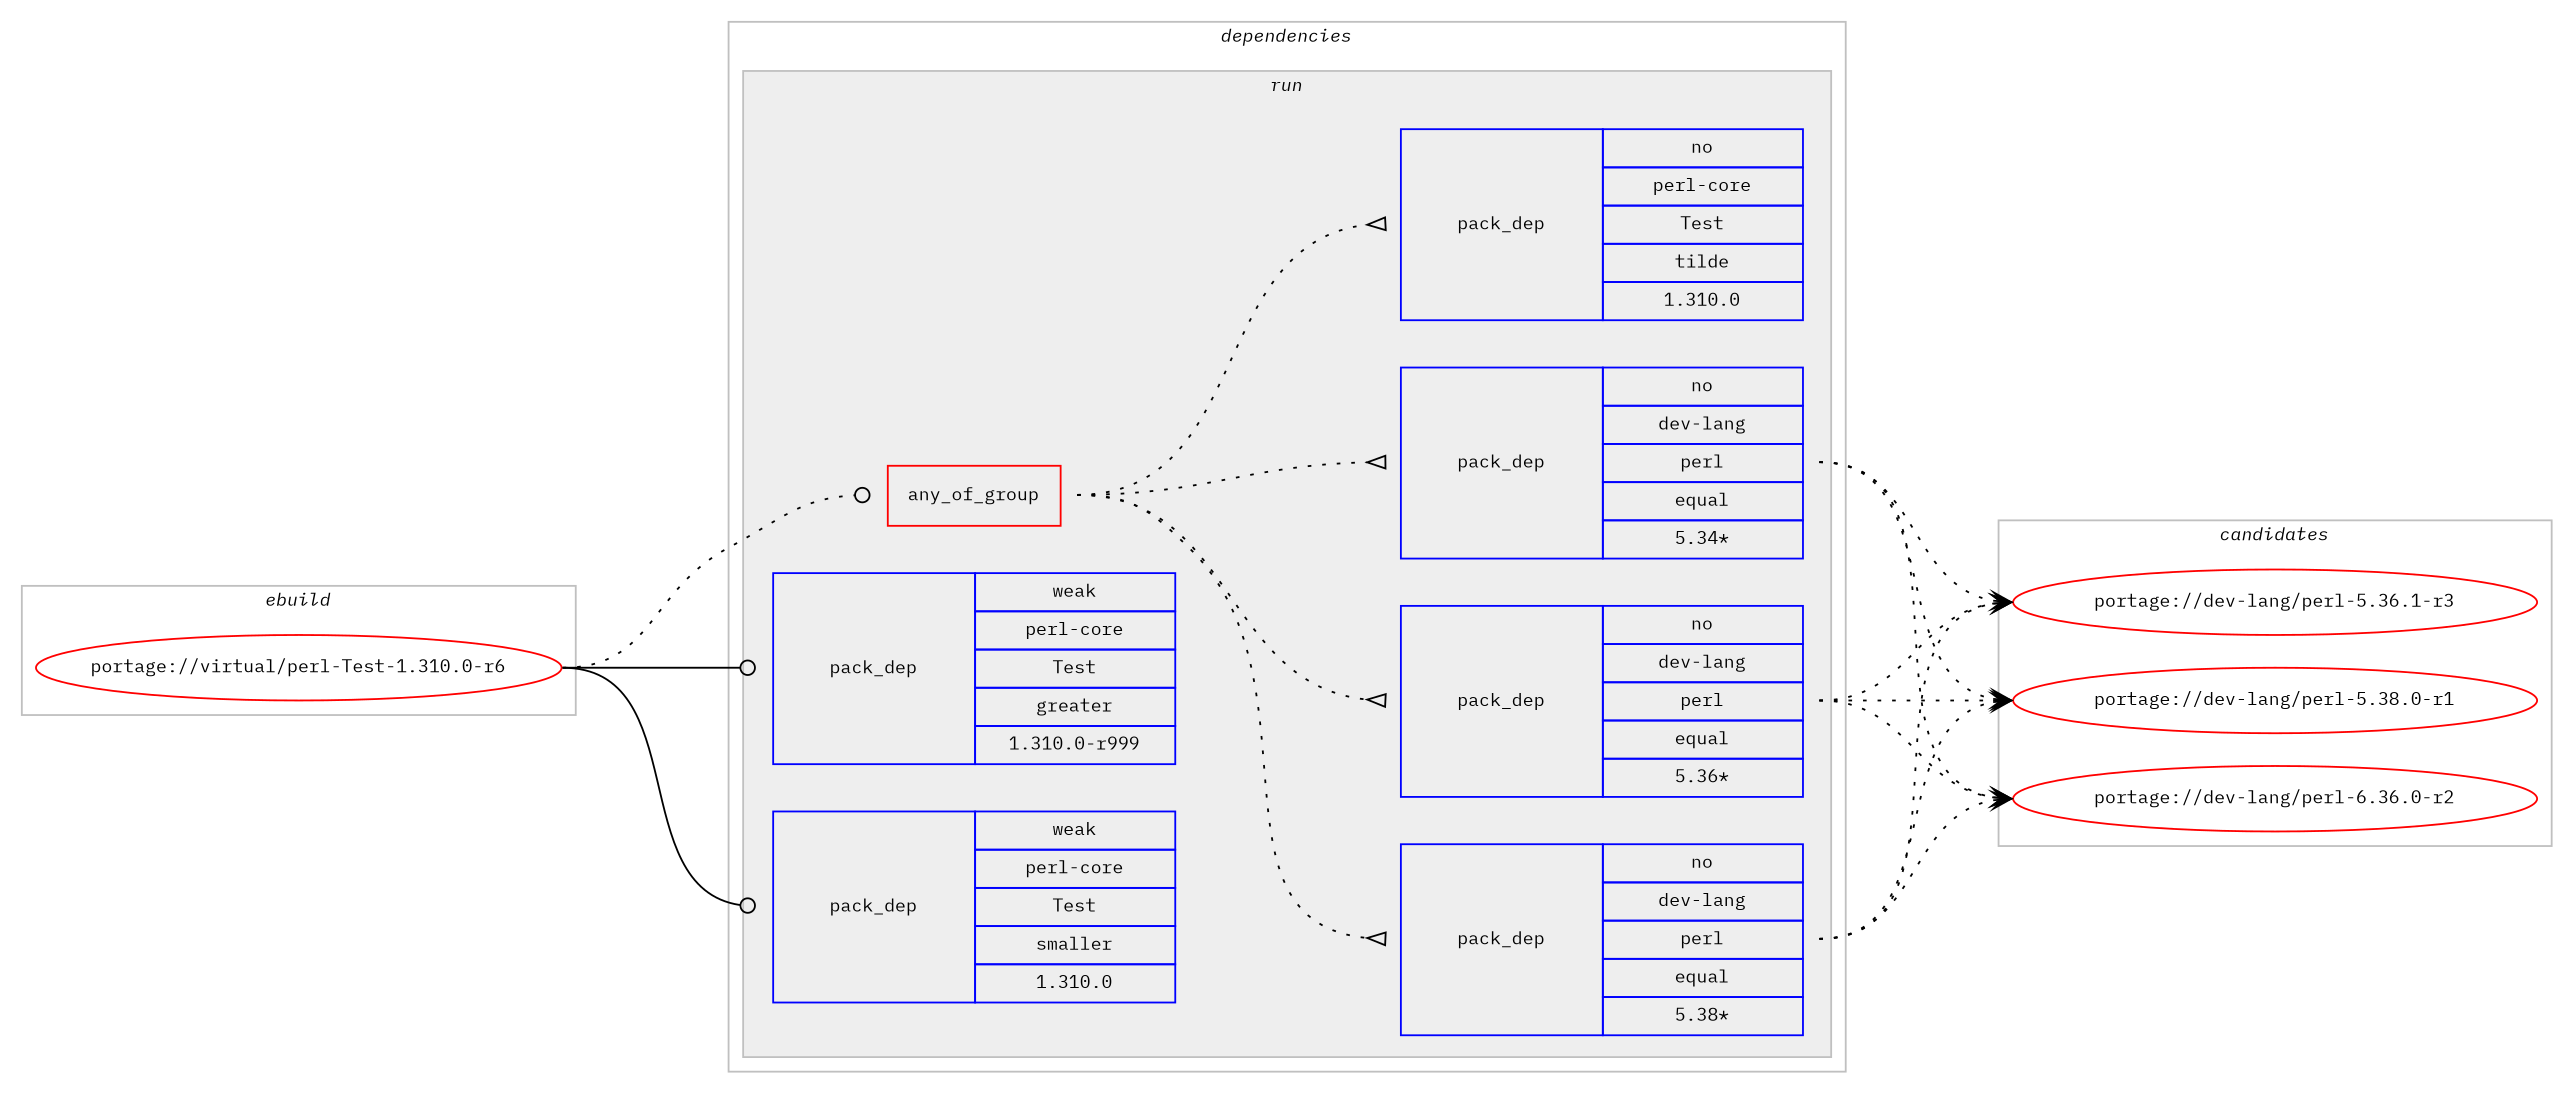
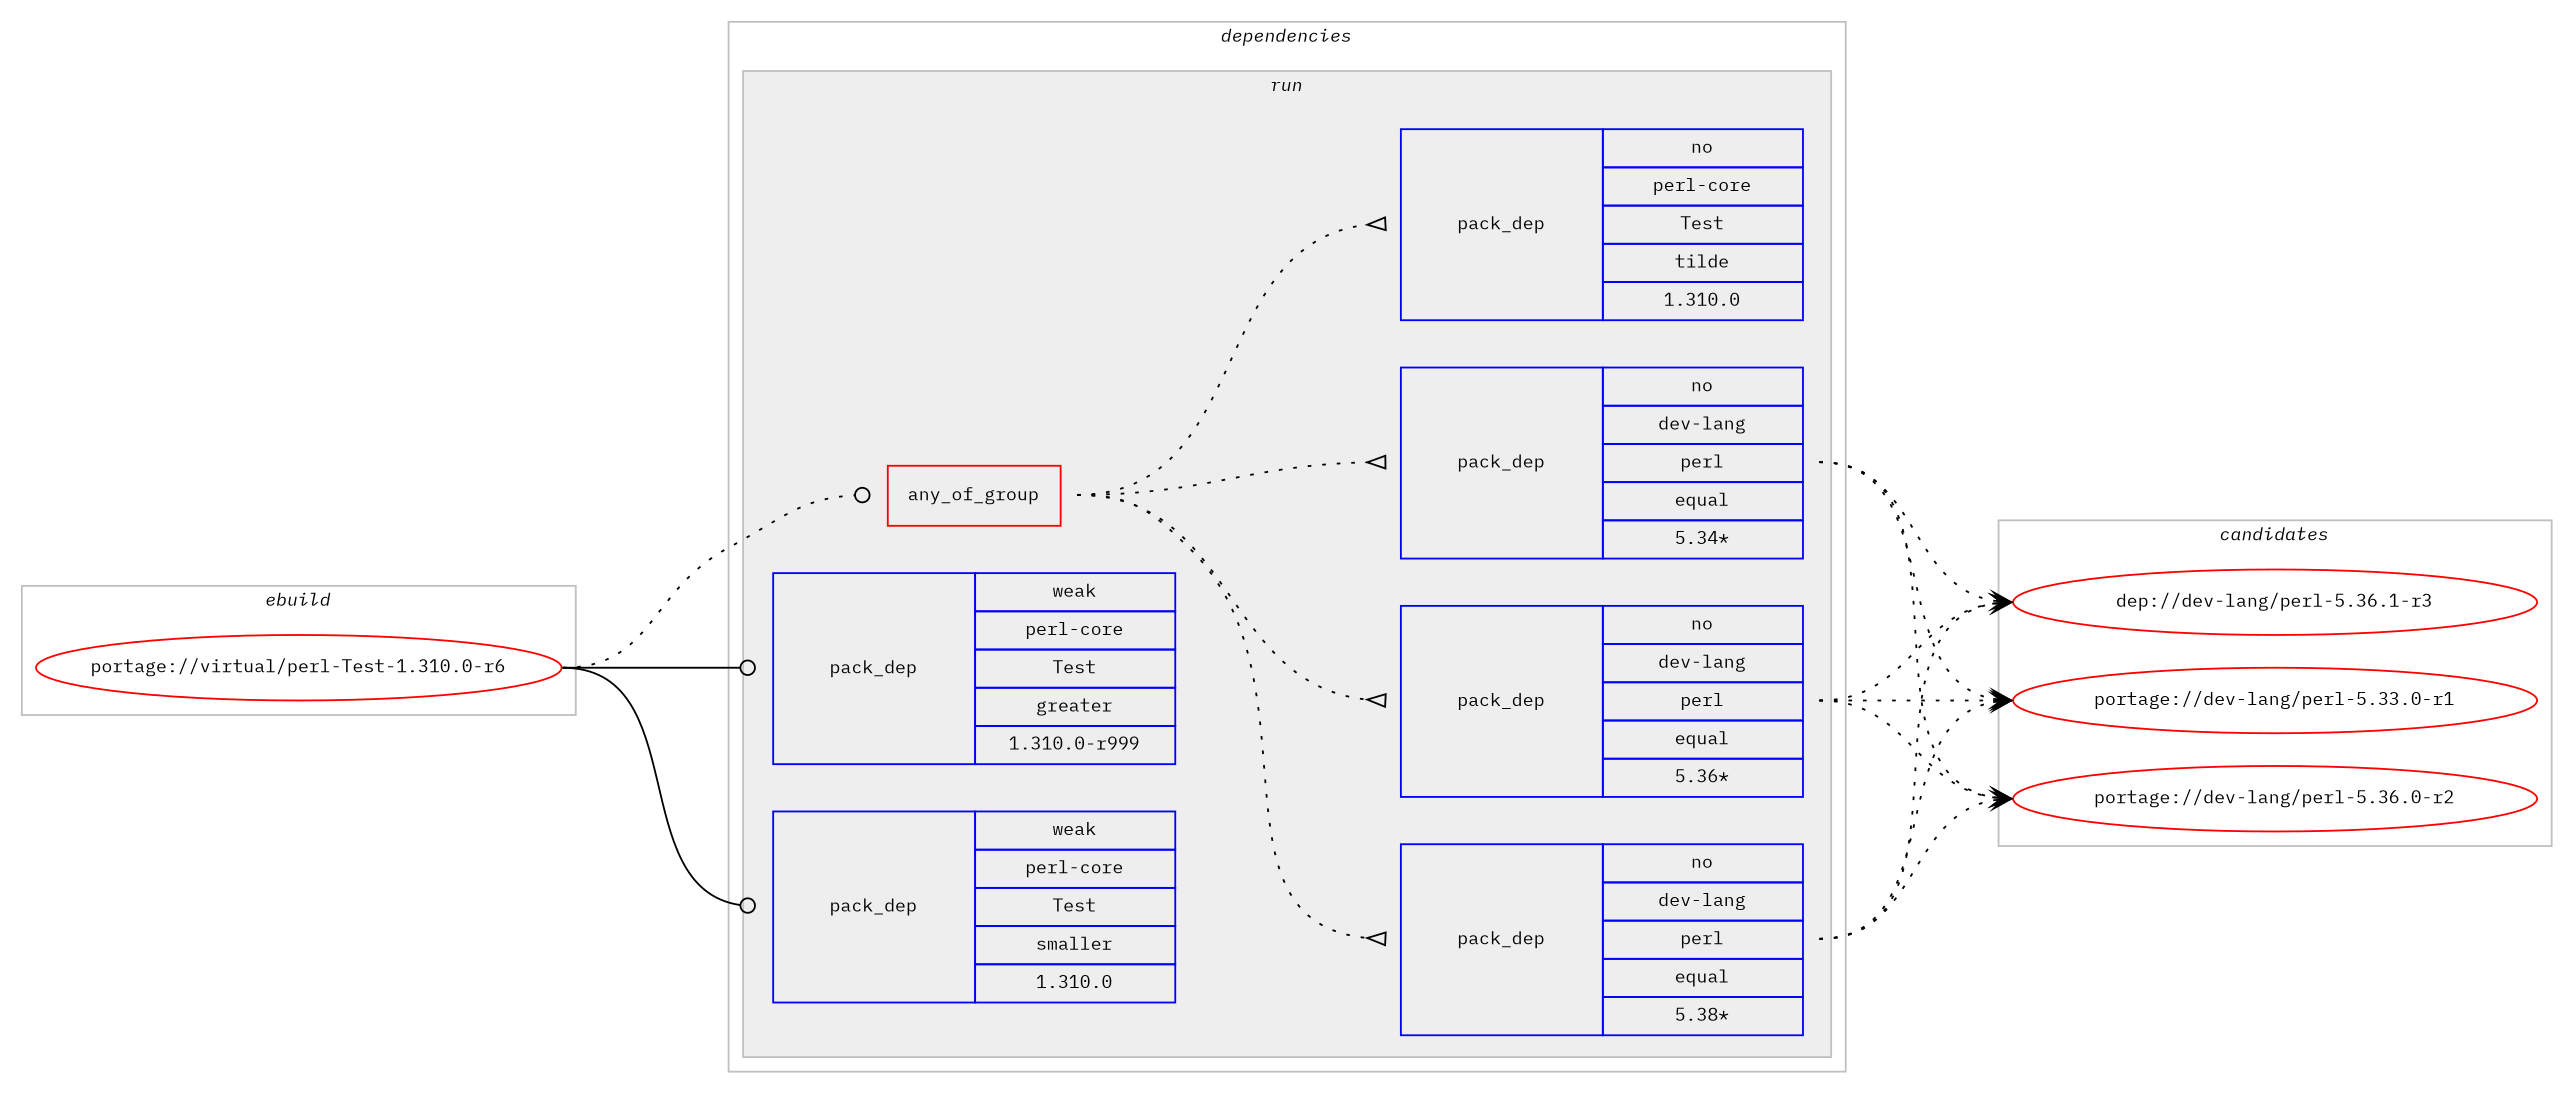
node "portage://dev-lang/perl-5.36.1-r3": label "portage://dev-lang/perl-5.36.1-r3" -> "dep://dev-lang/perl-5.36.1-r3"
node "portage://dev-lang/perl-5.38.0-r1": label "portage://dev-lang/perl-5.38.0-r1" -> "portage://dev-lang/perl-5.33.0-r1"
node "portage://dev-lang/perl-6.36.0-r2": label "portage://dev-lang/perl-6.36.0-r2" -> "portage://dev-lang/perl-5.36.0-r2"
